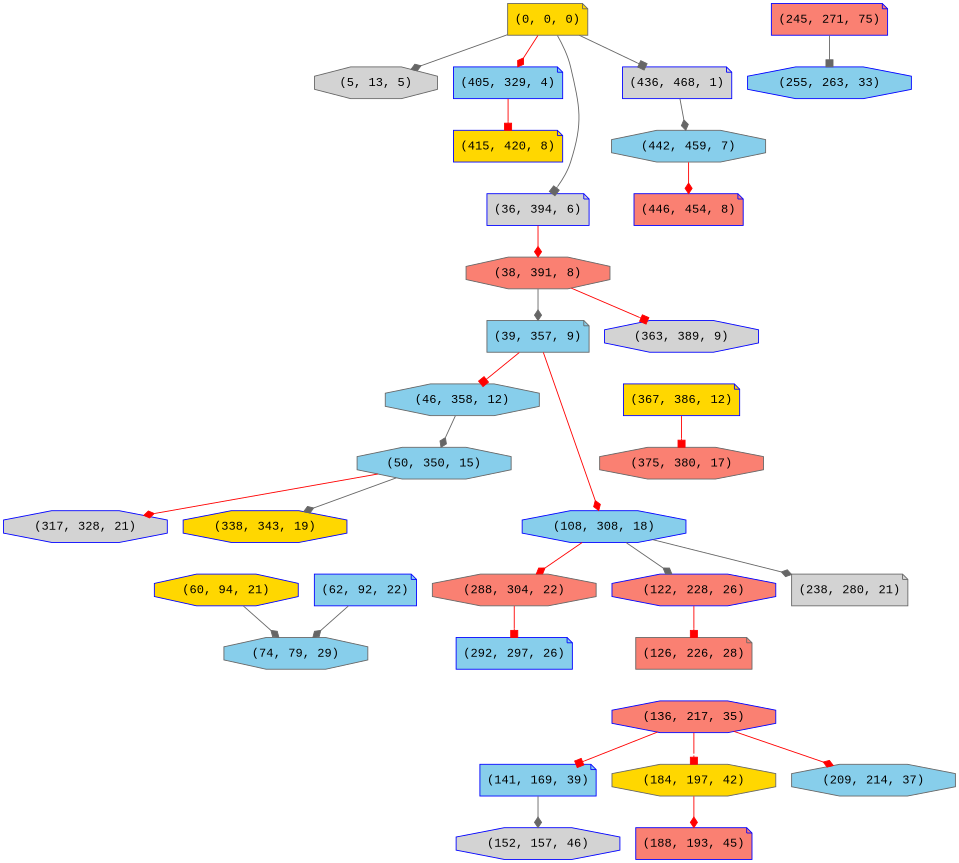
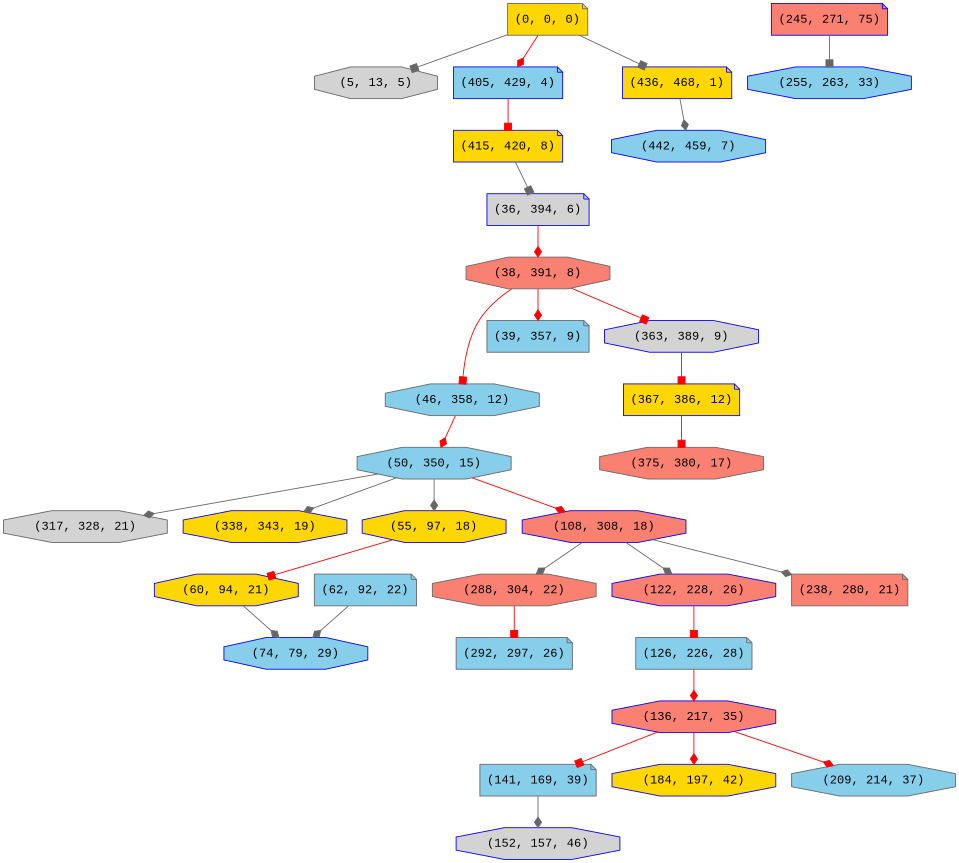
edge "(0, 0, 0)" -> "(5, 13, 5)": arrowhead diamond -> box
node "(405, 329, 4)": label "(405, 329, 4)" -> "(405, 429, 4)"
node "(436, 468, 1)": fillcolor lightgrey -> gold
edge "(0, 0, 0)" -> "(36, 394, 6)": now "(415, 420, 8)" -> "(36, 394, 6)"
node "(442, 459, 7)": color gray40 -> blue
node "(446, 454, 8)": removed
edge "(38, 391, 8)" -> "(39, 357, 9)": color gray40 -> red
edge "(363, 389, 9)" -> "(367, 386, 12)": added
edge "(39, 357, 9)" -> "(46, 358, 12)": now "(38, 391, 8)" -> "(46, 358, 12)"
edge "(39, 357, 9)" -> "(108, 308, 18)": now "(50, 350, 15)" -> "(108, 308, 18)"
edge "(46, 358, 12)" -> "(50, 350, 15)": color gray40 -> red
edge "(50, 350, 15)" -> "(317, 328, 21)": color red -> gray40
node "(317, 328, 21)": color blue -> gray40
node "(55, 97, 18)": added
node "(108, 308, 18)": fillcolor skyblue -> salmon
edge "(108, 308, 18)" -> "(288, 304, 22)": color red -> gray40
node "(62, 92, 22)": color blue -> gray40
node "(238, 280, 21)": fillcolor lightgrey -> salmon
node "(74, 79, 29)": color gray40 -> blue
node "(292, 297, 26)": color blue -> gray40
node "(126, 226, 28)": fillcolor salmon -> skyblue
edge "(126, 226, 28)" -> "(136, 217, 35)": added
edge "(136, 217, 35)" -> "(184, 197, 42)": arrowhead box -> diamond
node "(141, 169, 39)": color blue -> gray40
node "(184, 197, 42)": color gray40 -> blue
node "(188, 193, 45)": removed
